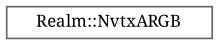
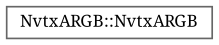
node "Realm::NvtxARGB": label "Realm::NvtxARGB" -> "NvtxARGB::NvtxARGB"
